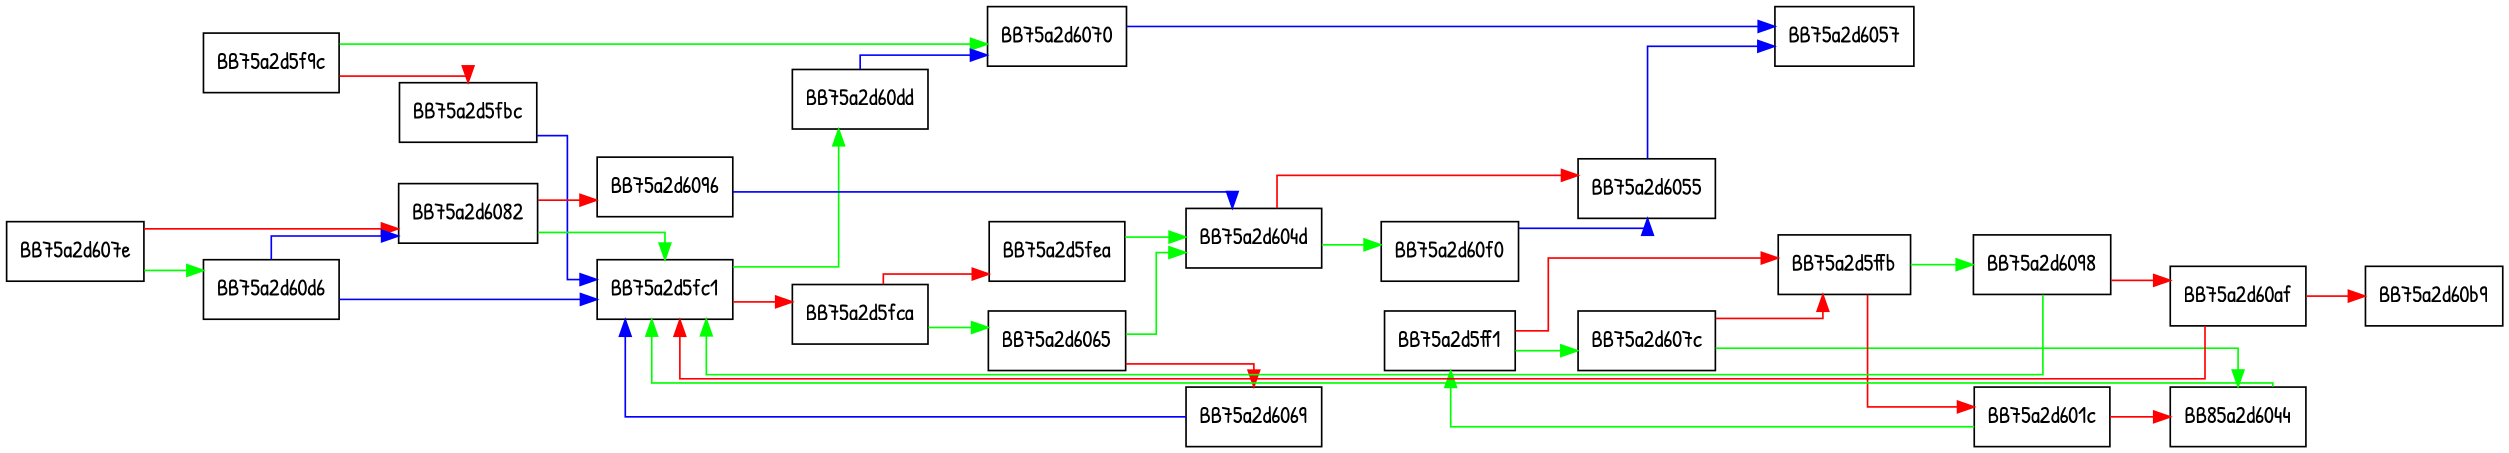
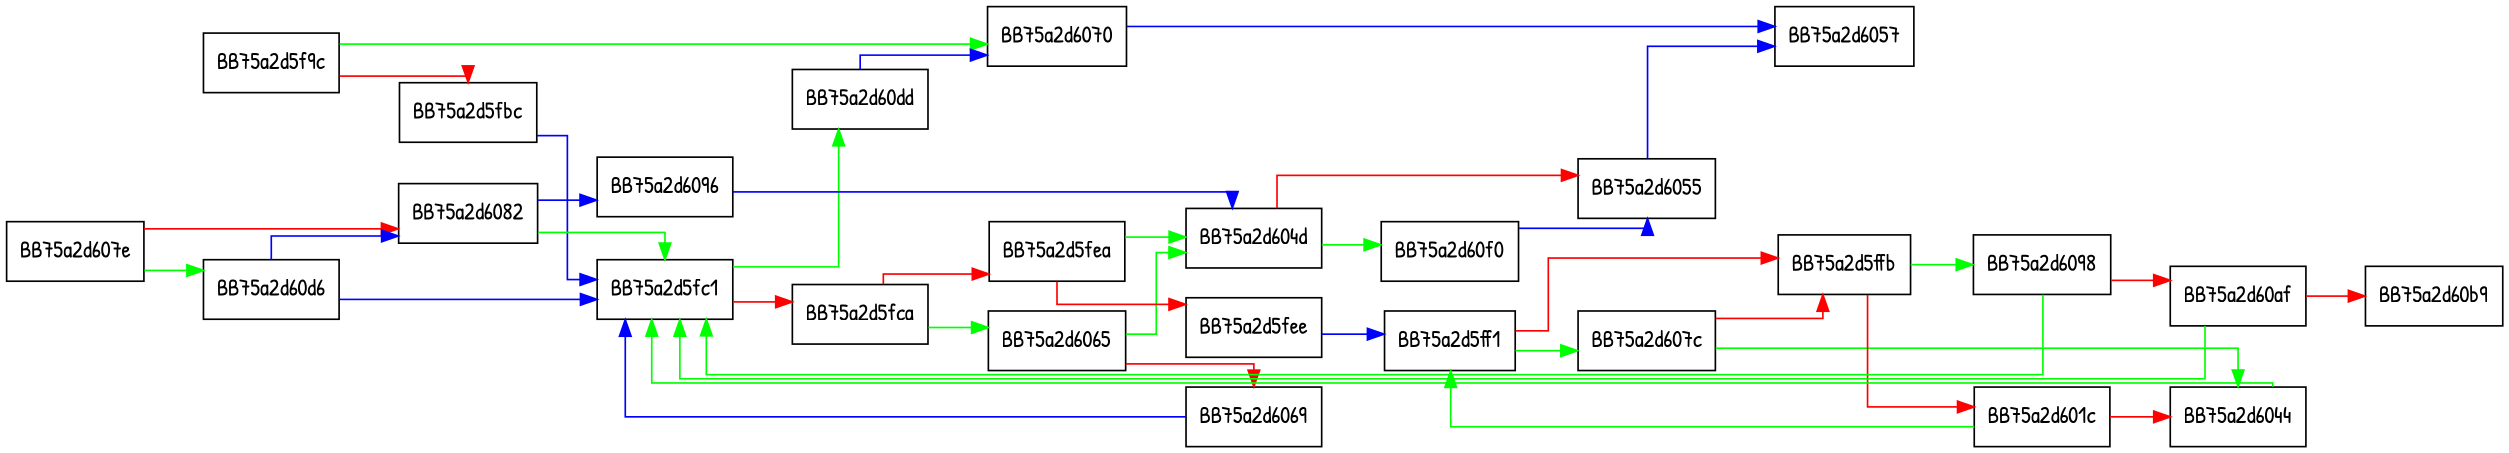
edge "BB75a2d6082" -> "BB75a2d6096": color red -> blue
node "BB75a2d5fee": added
edge "BB75a2d60af" -> "BB75a2d5fc1": color red -> green
node "BB85a2d6044": label "BB85a2d6044" -> "BB75a2d6044"
